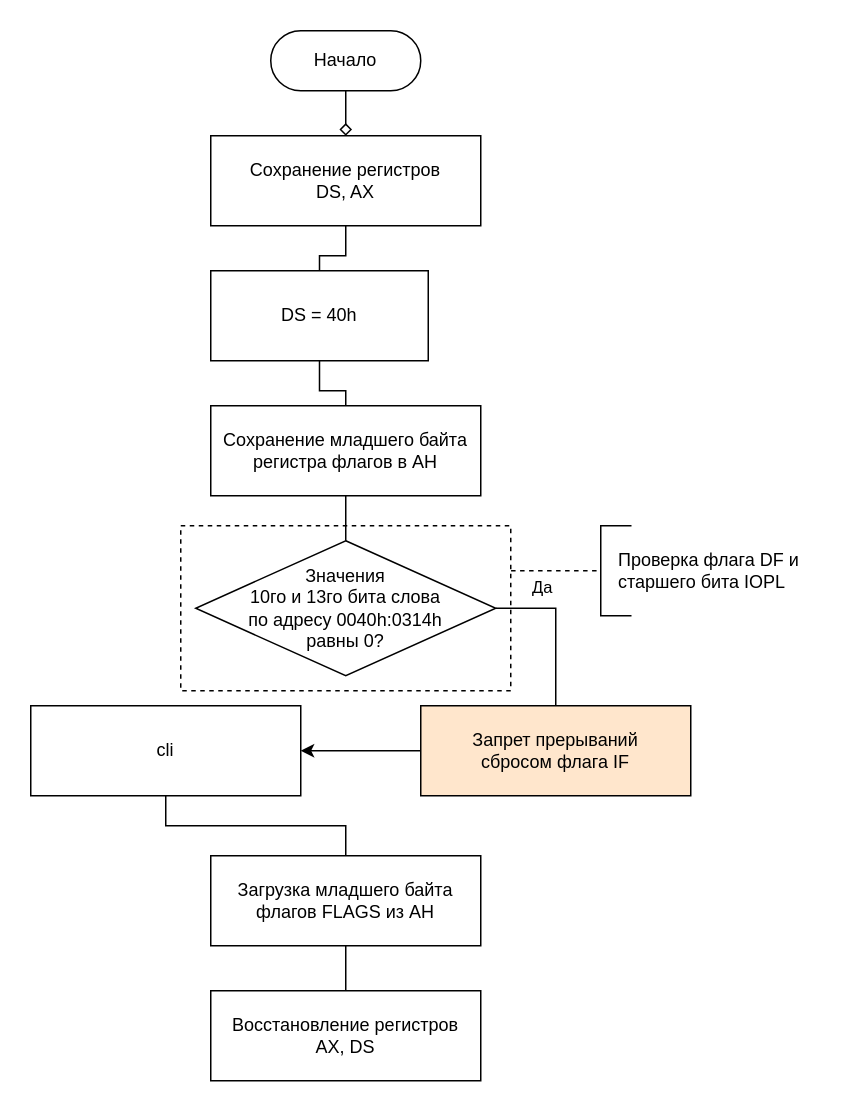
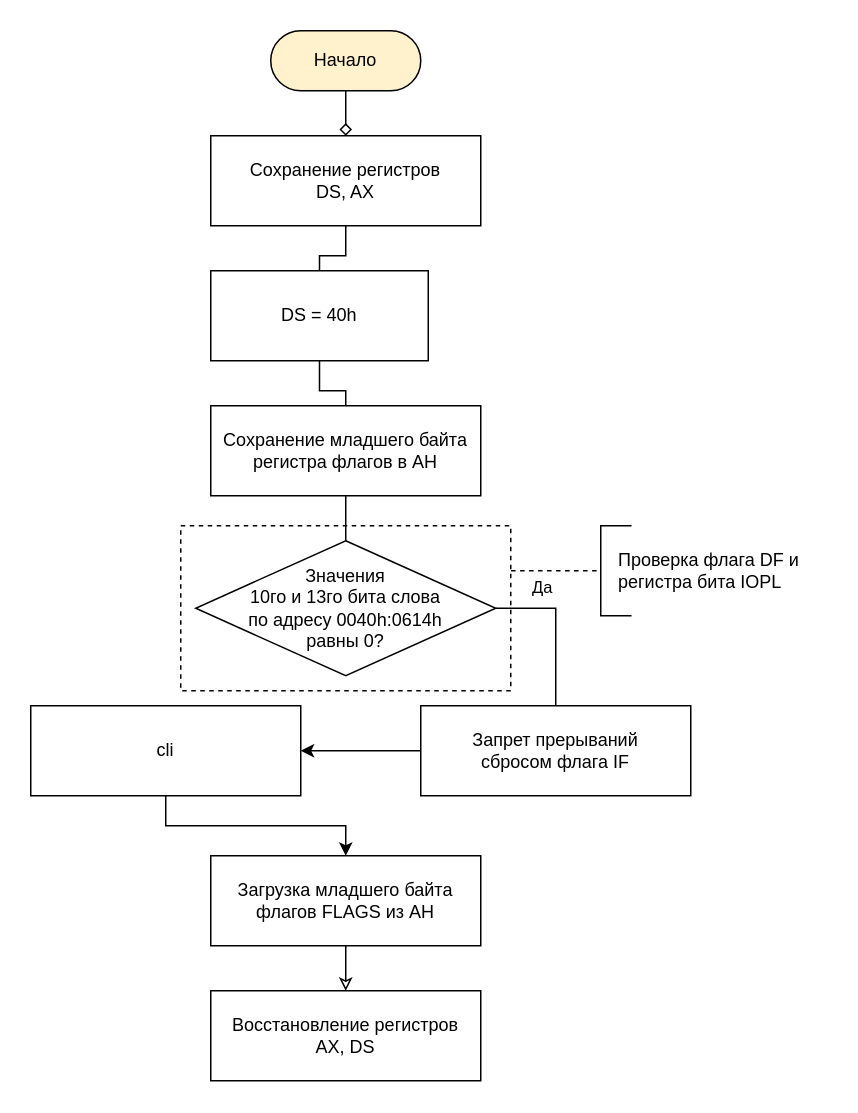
node "Начало": fillcolor #ffffff -> #fff2cc
node "Проверка флага DF и старшего бита IOPL": label "Проверка флага DF и старшего бита IOPL" -> "Проверка флага DF и регистра бита IOPL"
node "Значения 10го и 13го бита слова по адресу 0040h:0314h равны 0?": label "Значения 10го и 13го бита слова по адресу 0040h:0314h равны 0?" -> "Значения 10го и 13го бита слова по адресу 0040h:0614h равны 0?"
node "Запрет прерыванийсбросом флага IF": fillcolor #ffe6cc -> #ffffff
edge "cli" -- "Загрузка младшего байта флагов FLAGS из AH": arrowhead none -> classic
edge "Загрузка младшего байта флагов FLAGS из AH" -- "Восстановление регистров AX, DS": arrowhead none -> classic
